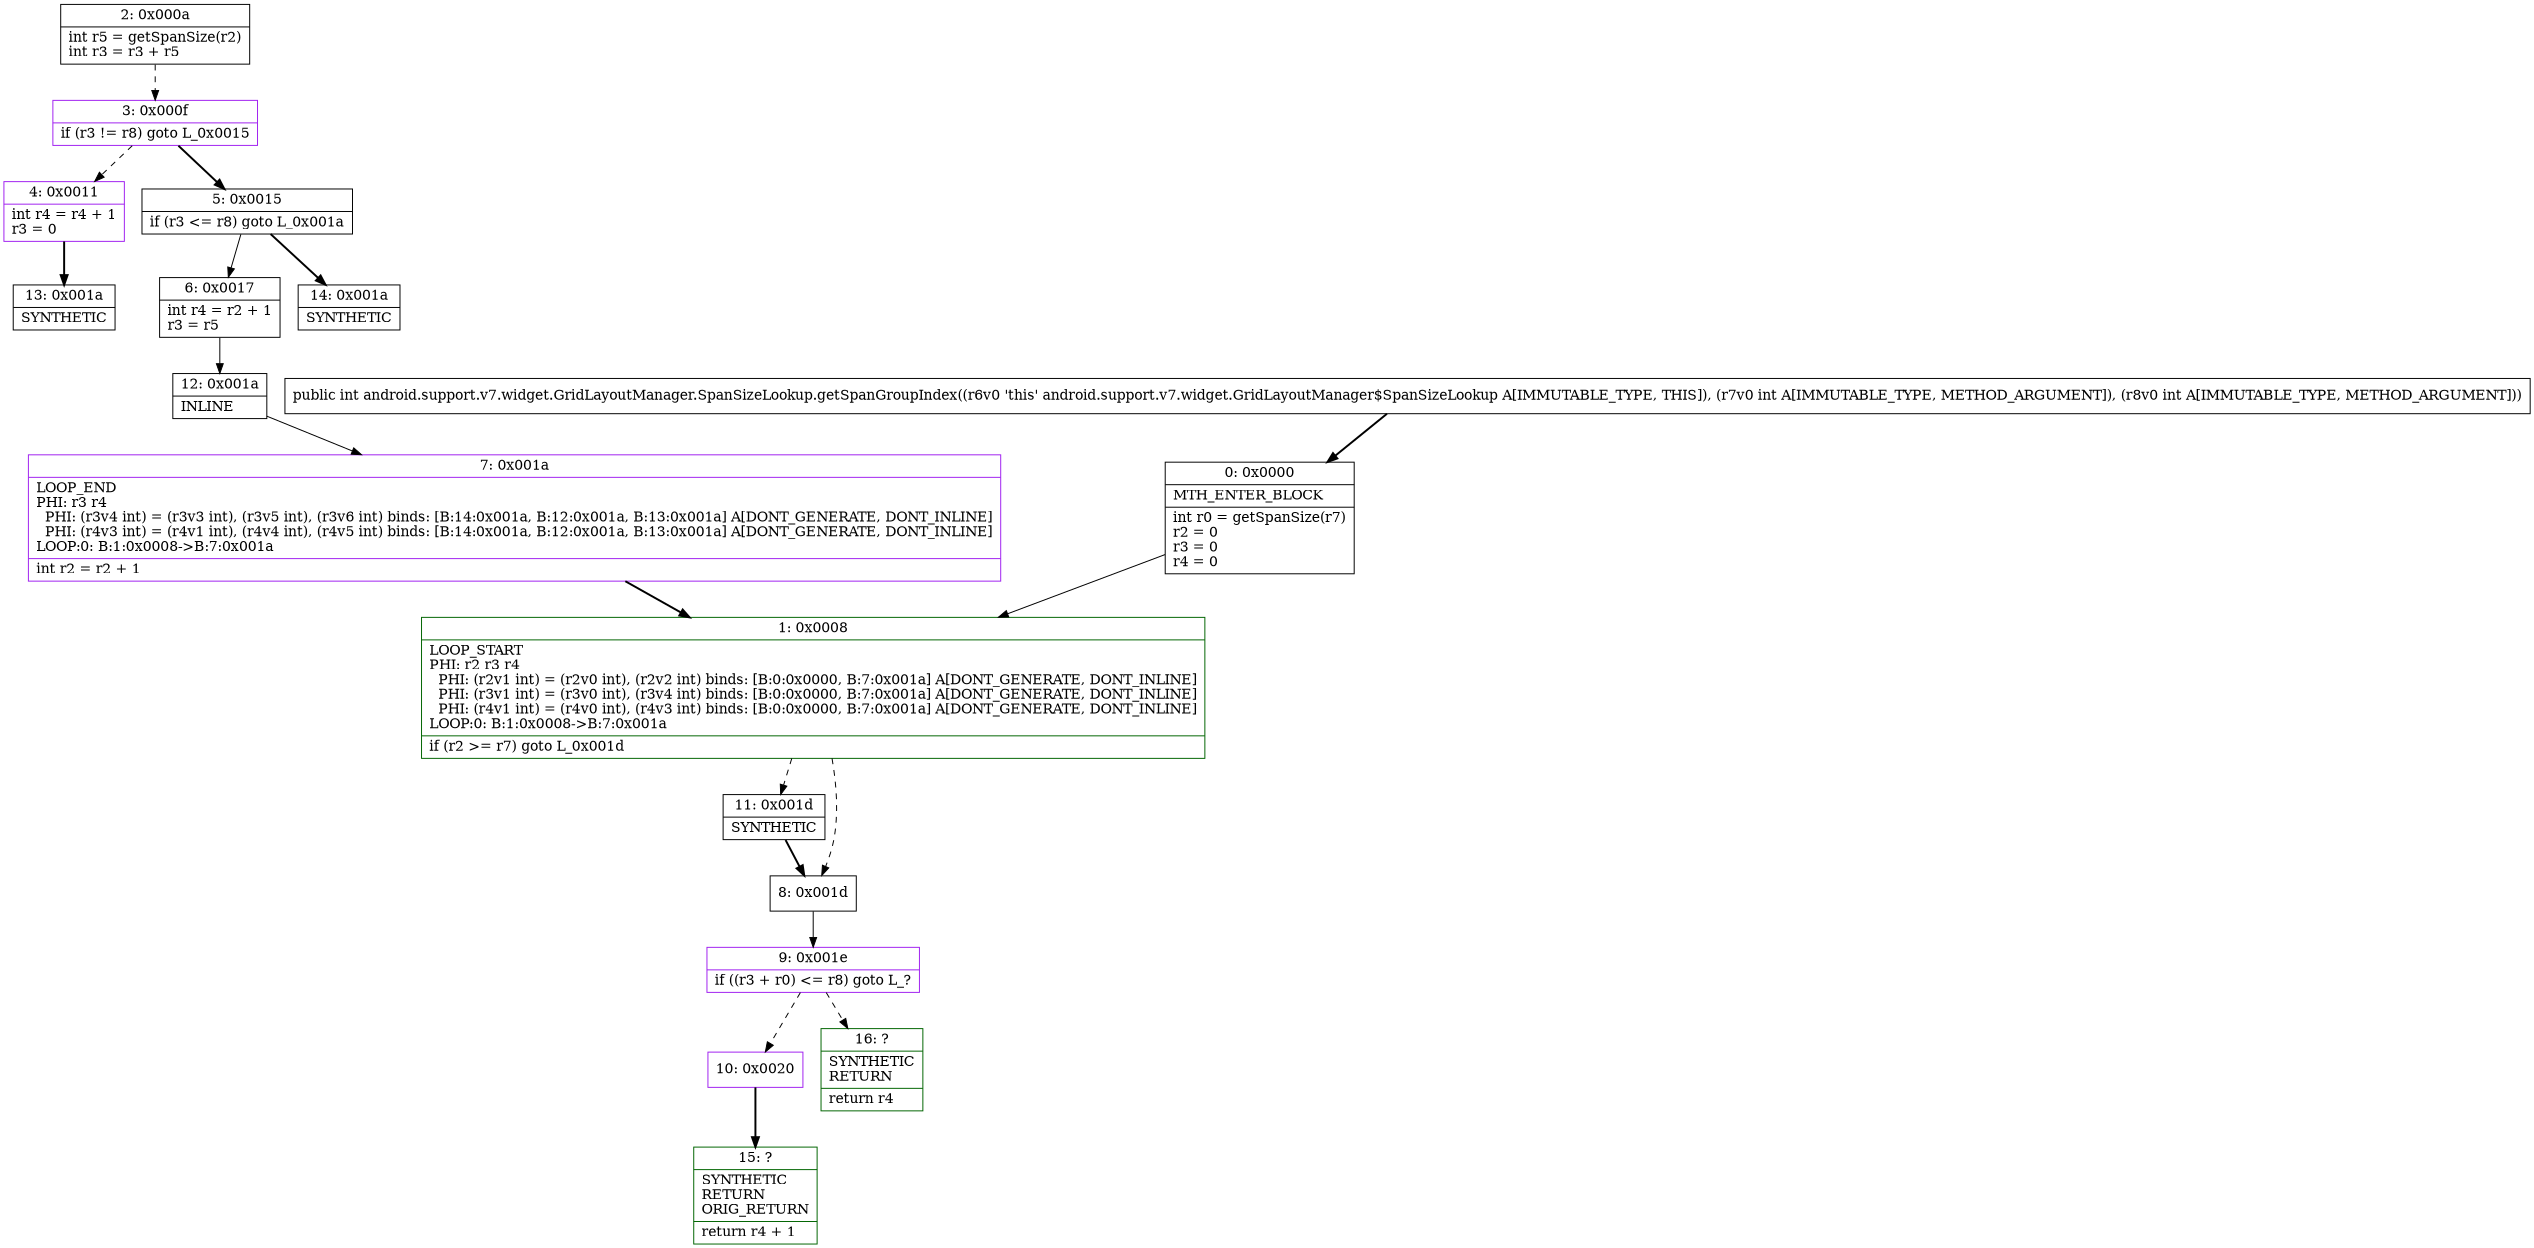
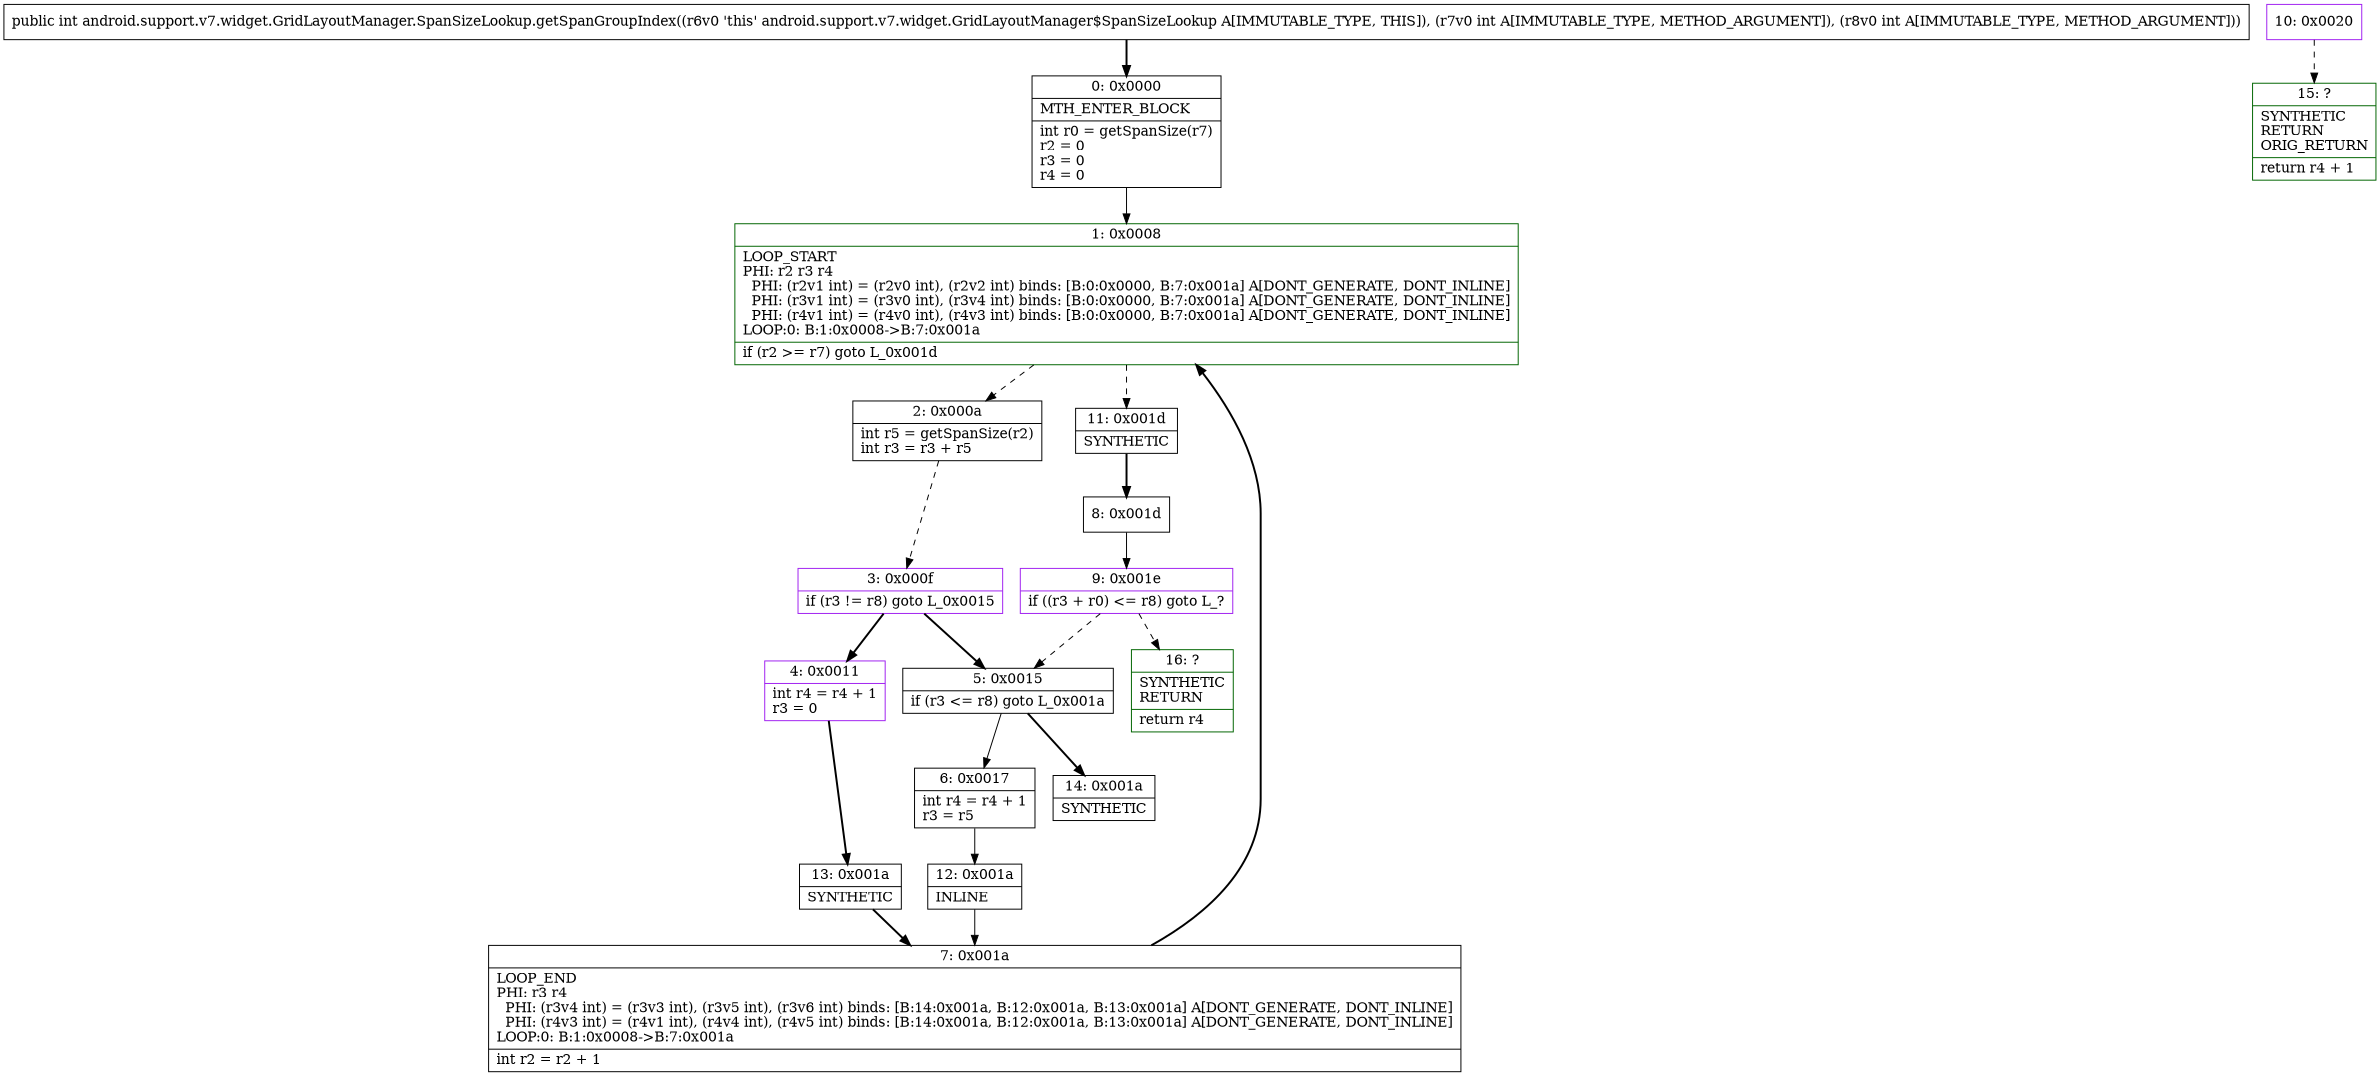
edge "3: 0x000f" -> "4: 0x0011": style dashed -> bold
node "6: 0x0017": text "int r4 = r2 + 1" -> "int r4 = r4 + 1"
node "7: 0x001a": color purple -> black
edge "1: 0x0008" -> "8: 0x001d": now "1: 0x0008" -> "2: 0x000a"
edge "13: 0x001a" -> "7: 0x001a": added
edge "9: 0x001e" -> "10: 0x0020": now "9: 0x001e" -> "5: 0x0015"
edge "10: 0x0020" -> "15: ?": style bold -> dashed
